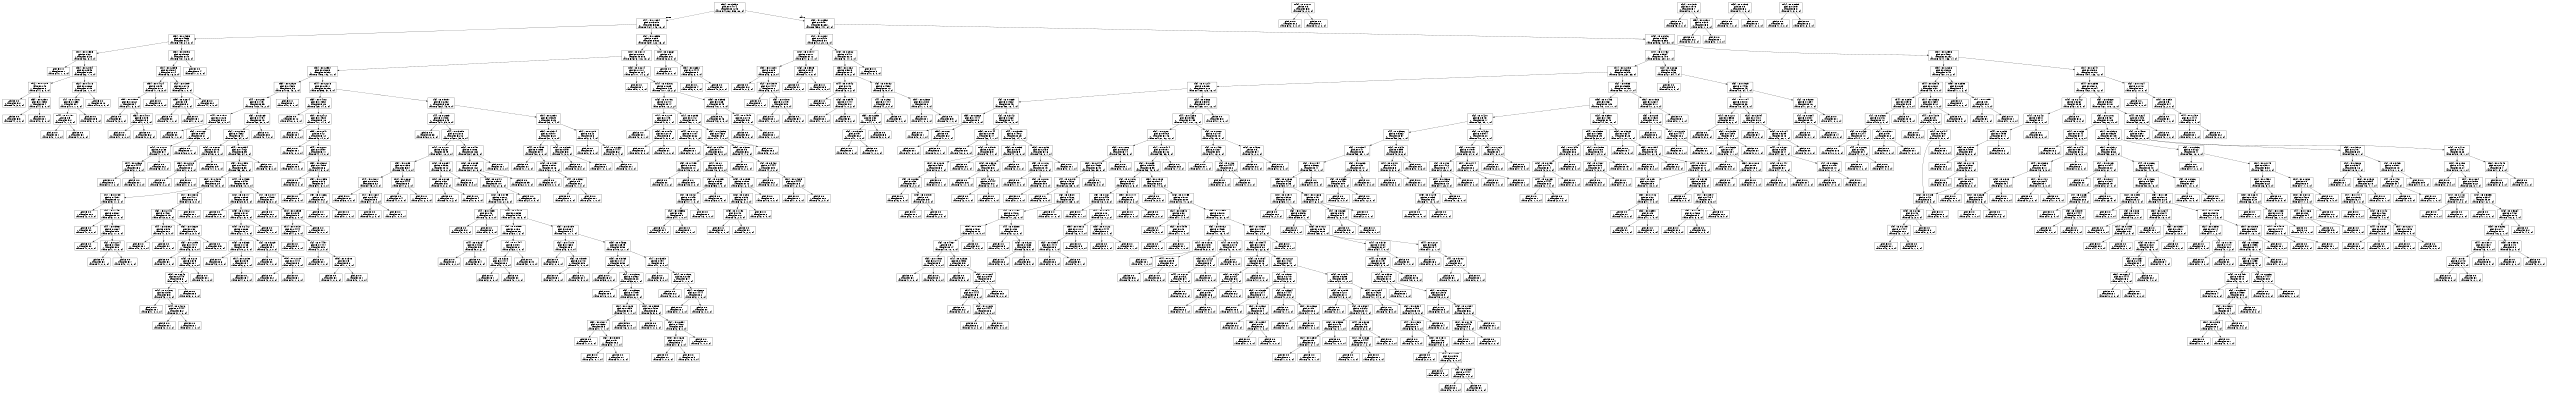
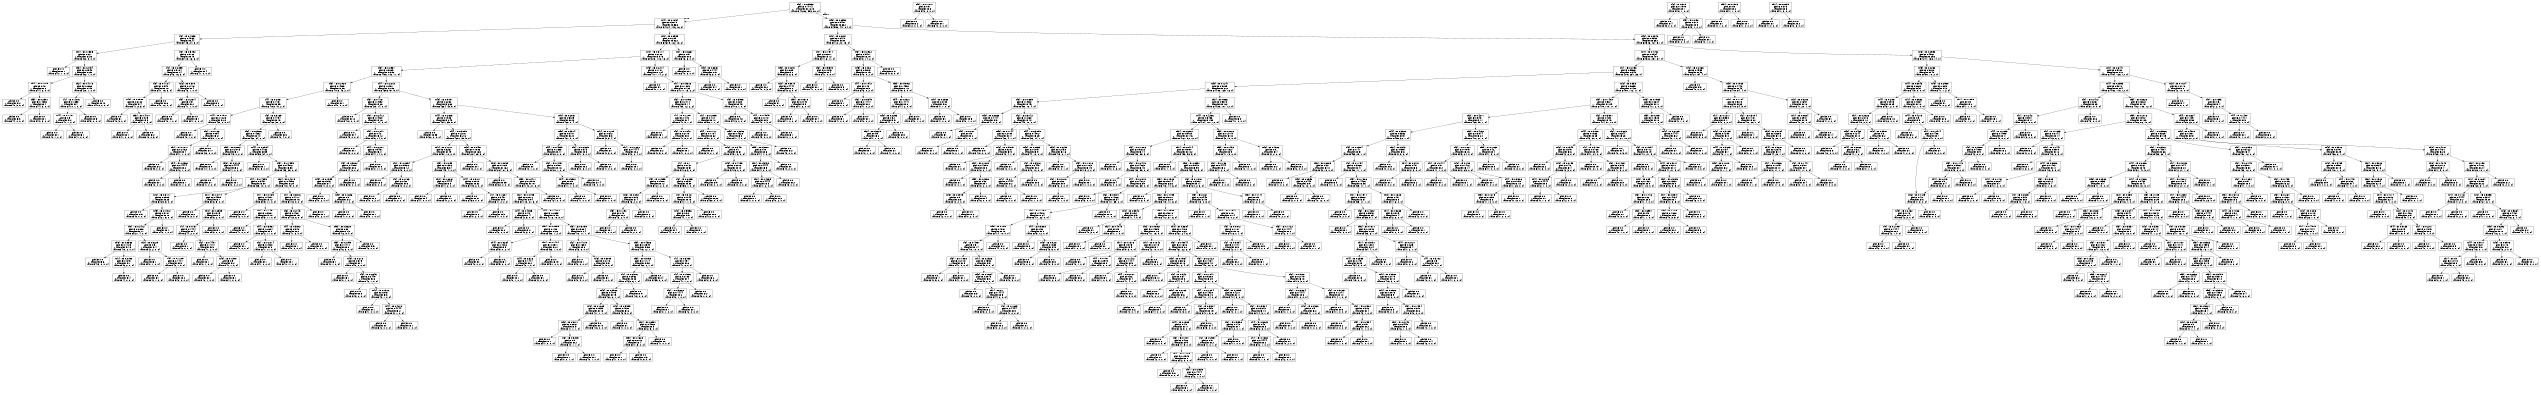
node "X[1] <= 0.1105 value = 0.48 samples = 6 value = [4, 6, 0, 0]": label "X[1] <= 0.1105 value = 0.48 samples = 6 value = [4, 6, 0, 0]" -> "X[1] <= 0.1105 gini = 0.48 samples = 6 value = [4, 6, 0, 0]"
node "X[3] <= 0.2253 gini = 0.32 value = 5 value = [4, 1, 0, 0]": label "X[3] <= 0.2253 gini = 0.32 value = 5 value = [4, 1, 0, 0]" -> "X[3] <= 0.2253 gini = 0.32 samples = 5 value = [4, 1, 0, 0]"
node "gini = 0.0 samples = 8 value = [9, 0, 0, 0]": removed
